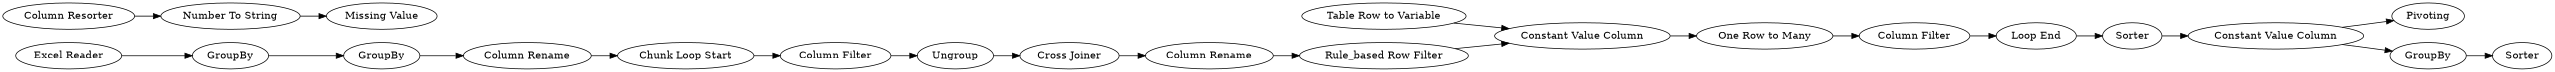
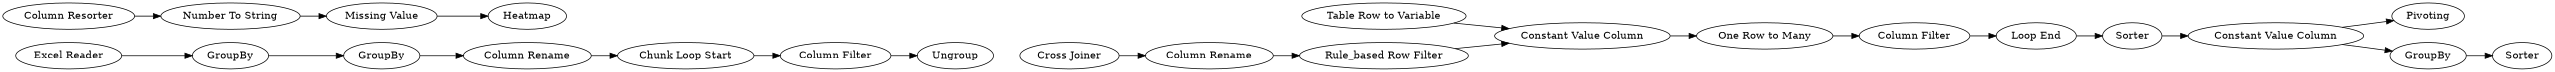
node "Heatmap": added
edge "Ungroup" -> "Cross Joiner": removed
